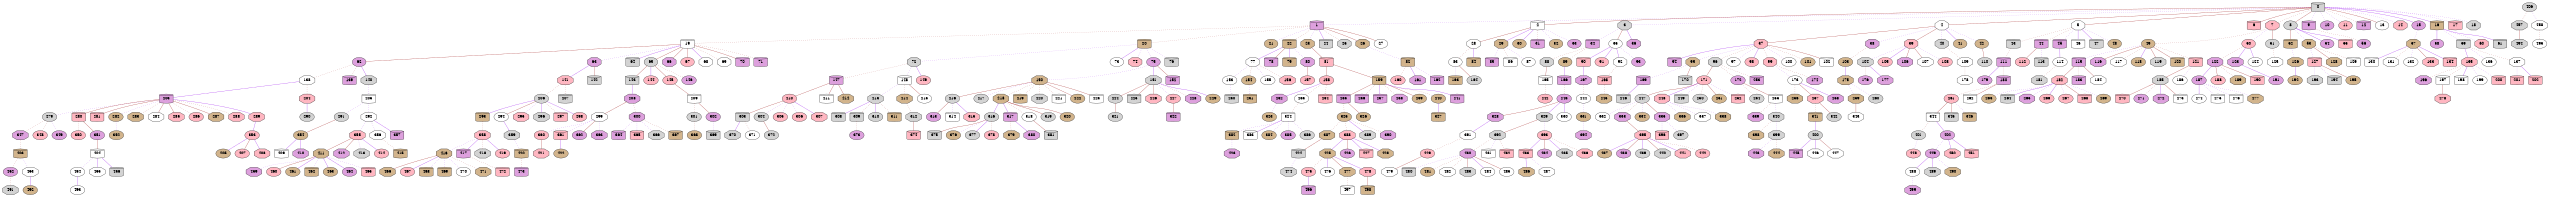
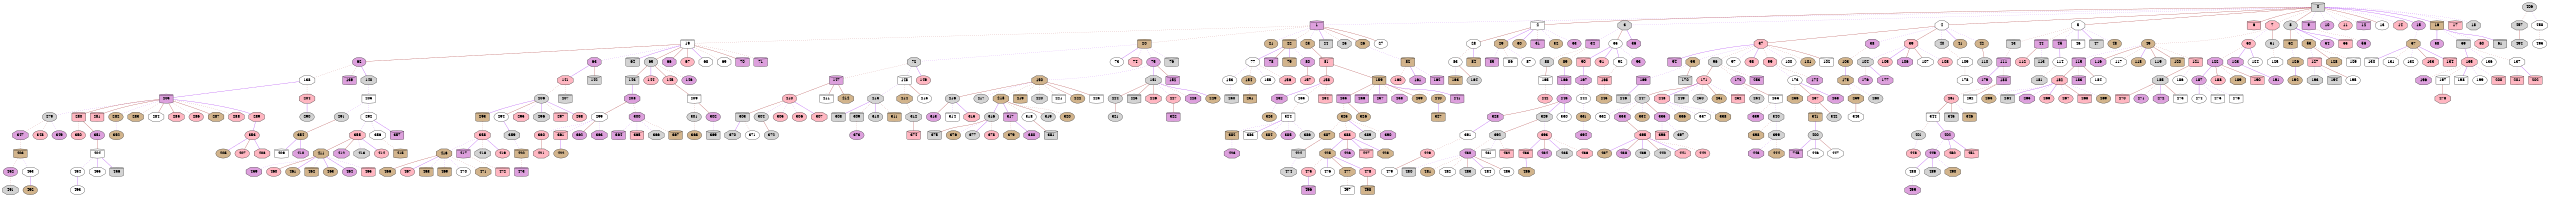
node "195": fillcolor tan -> white
node "277": removed
edge "218" -- "320": style solid -> dotted
node "445": label "445" -> "745"
node "487": removed
